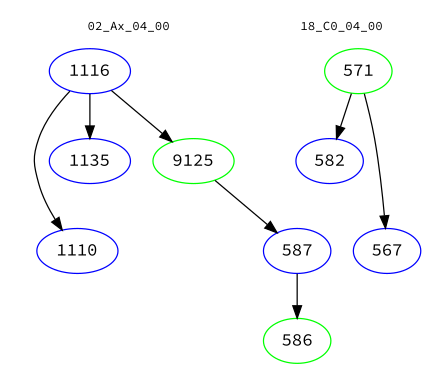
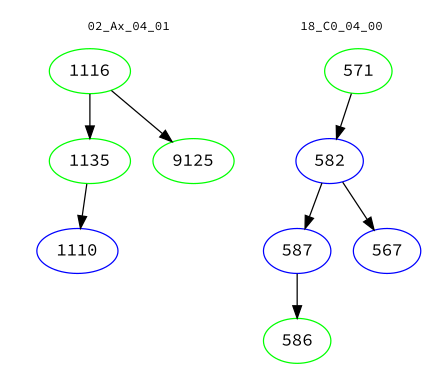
cluster "02_Ax_04_00": label "02_Ax_04_00" -> "02_Ax_04_01"
node "1116": color blue -> green
edge "1116" -> "1110": now "1135" -> "1110"
edge "571" -> "567": now "582" -> "567"
node "1135": color blue -> green
edge "9125" -> "587": now "582" -> "587"
